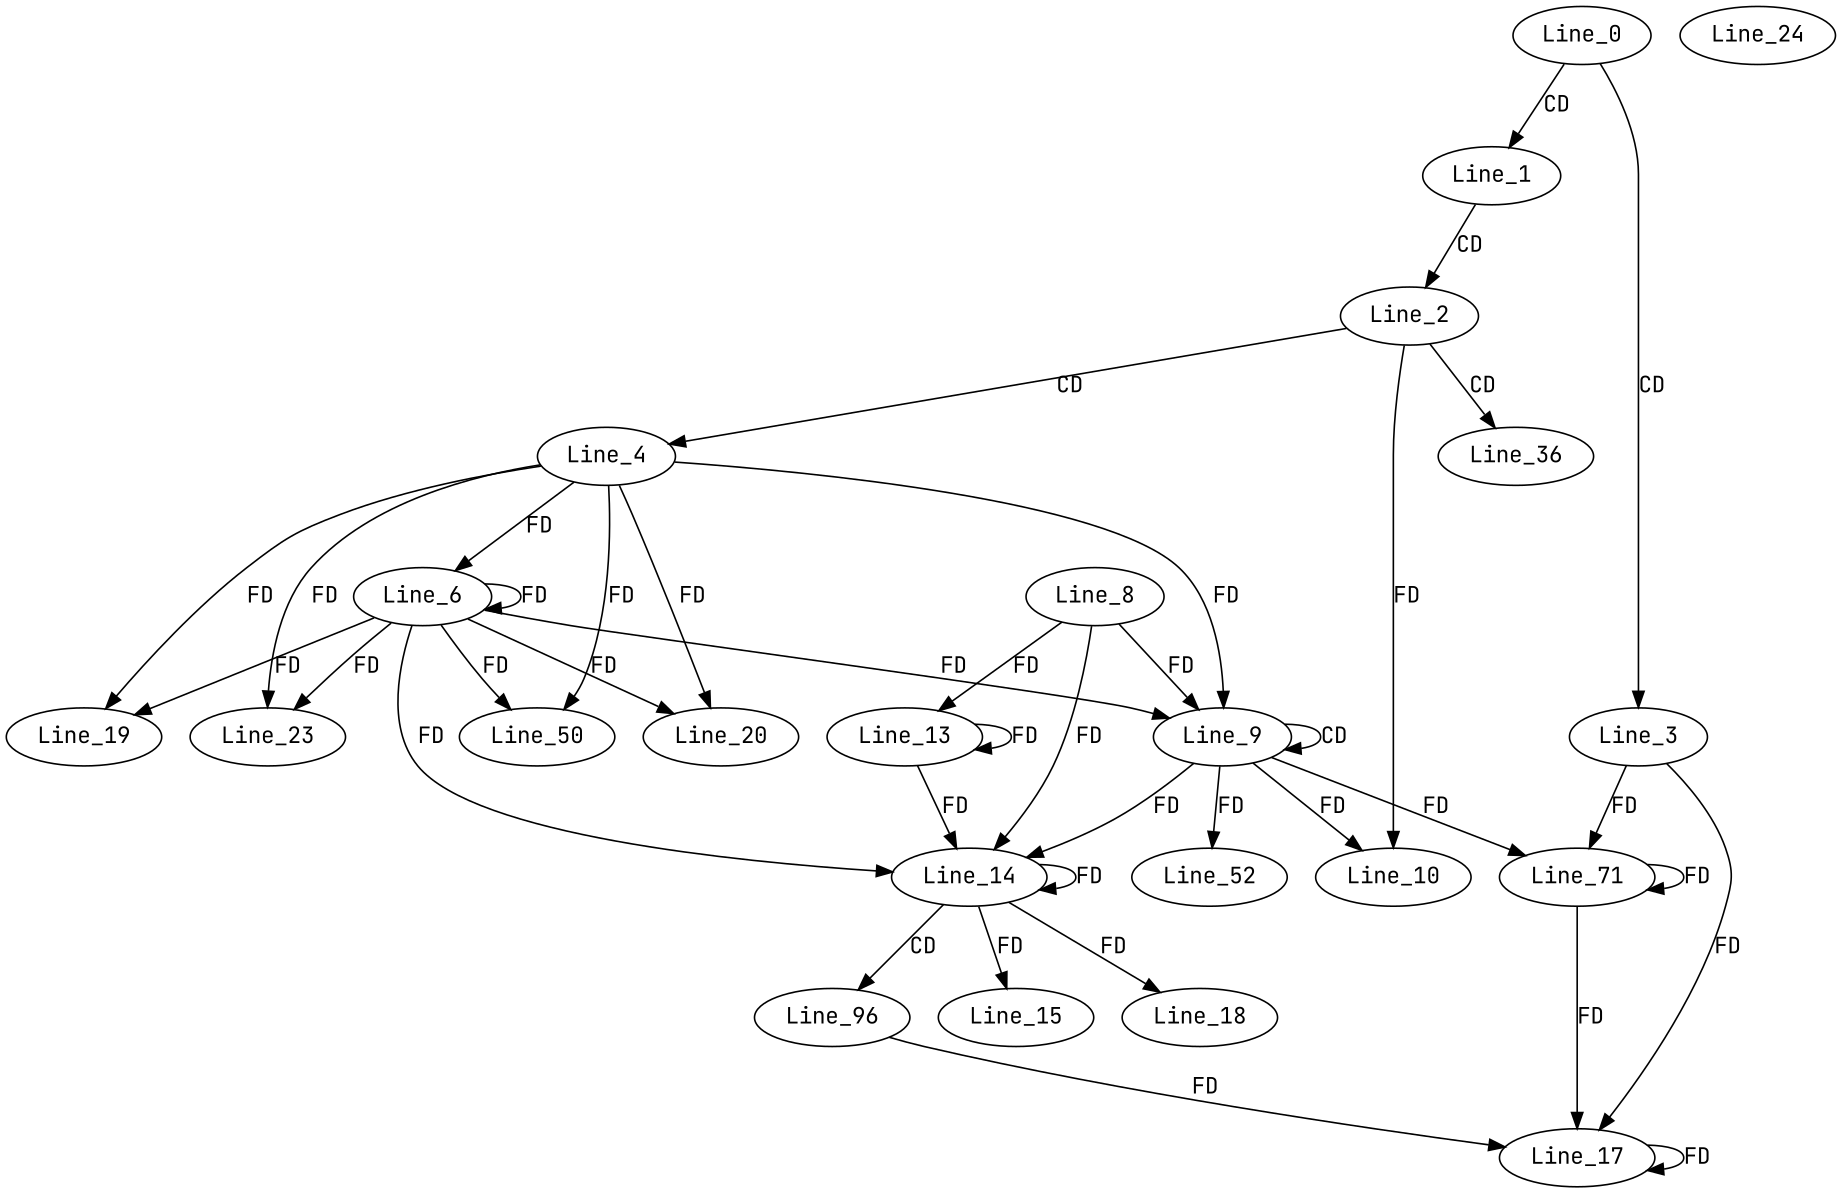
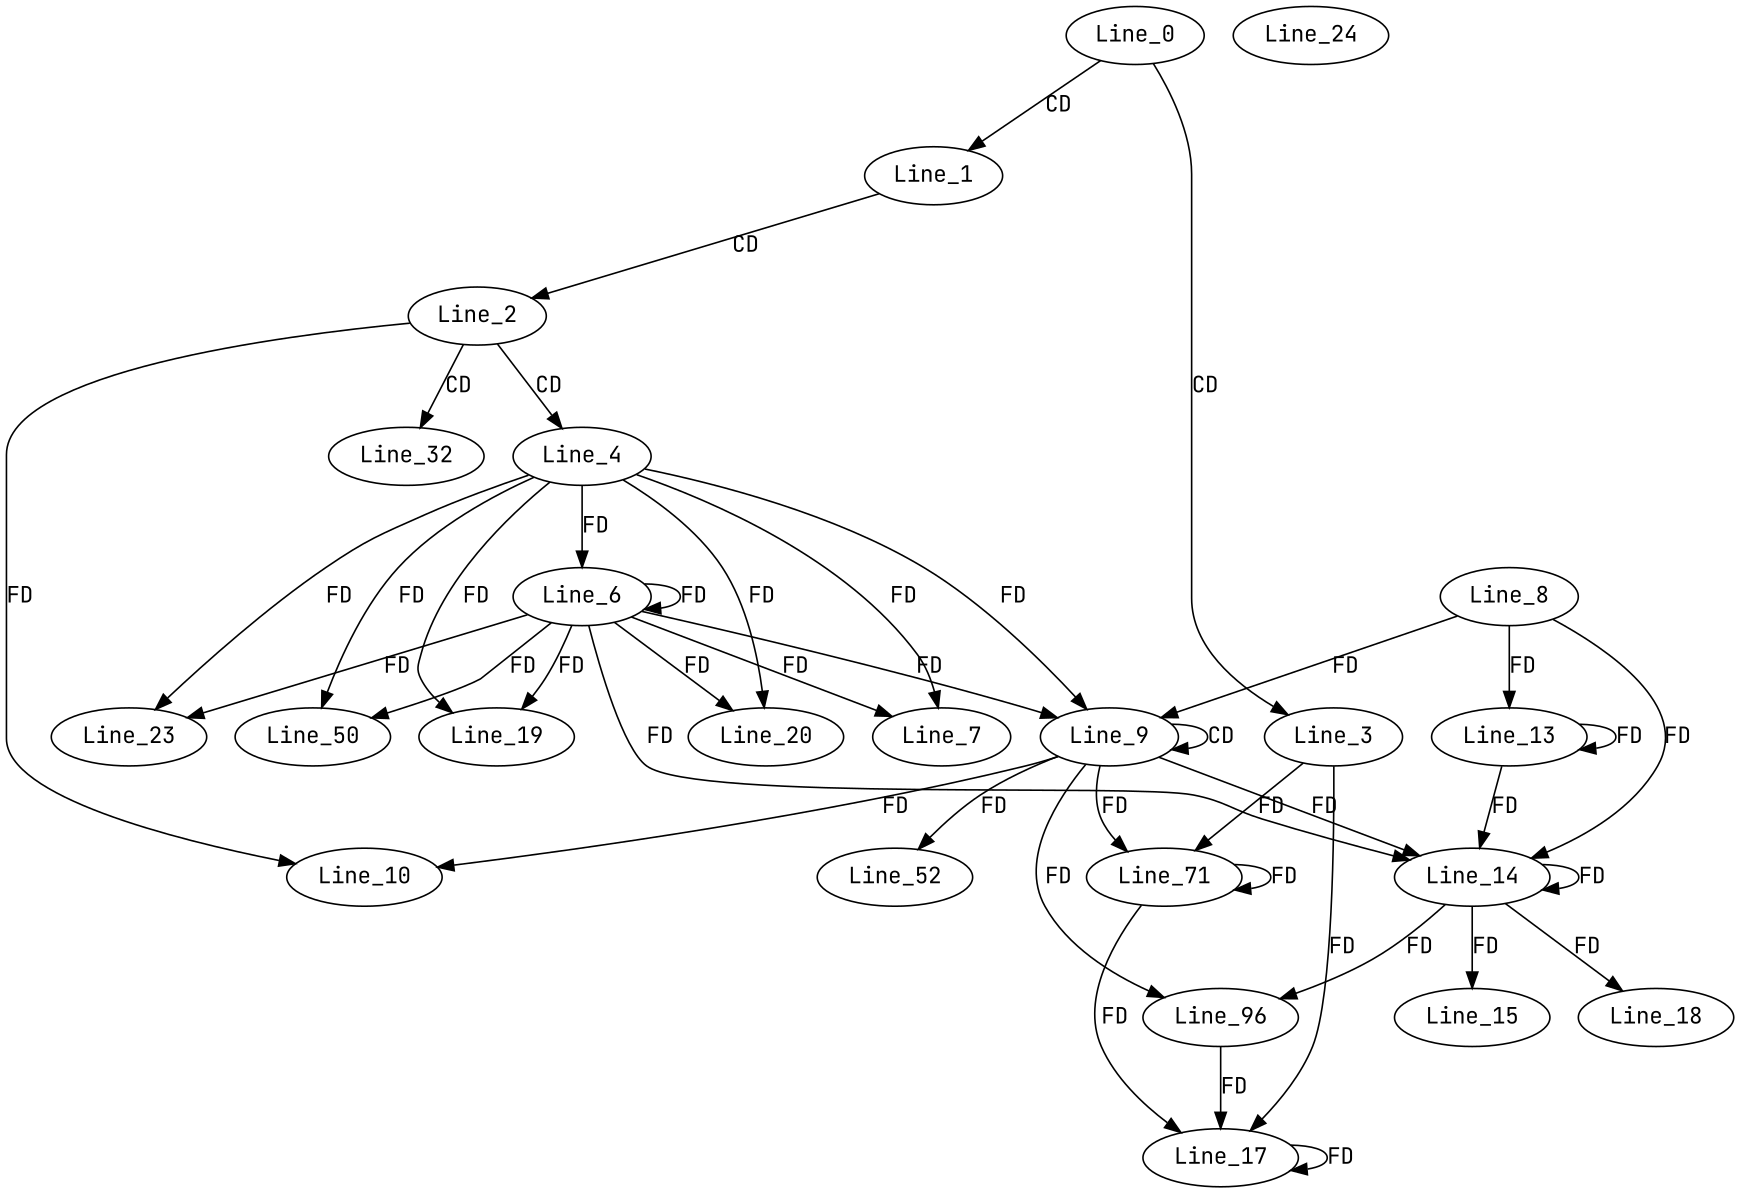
node "Line_36": label "Line_36" -> "Line_32"
node "Line_7": added
edge "Line_9" -> "Line_96": added, label "FD"
edge "Line_14" -> "Line_96": label "CD" -> "FD"
